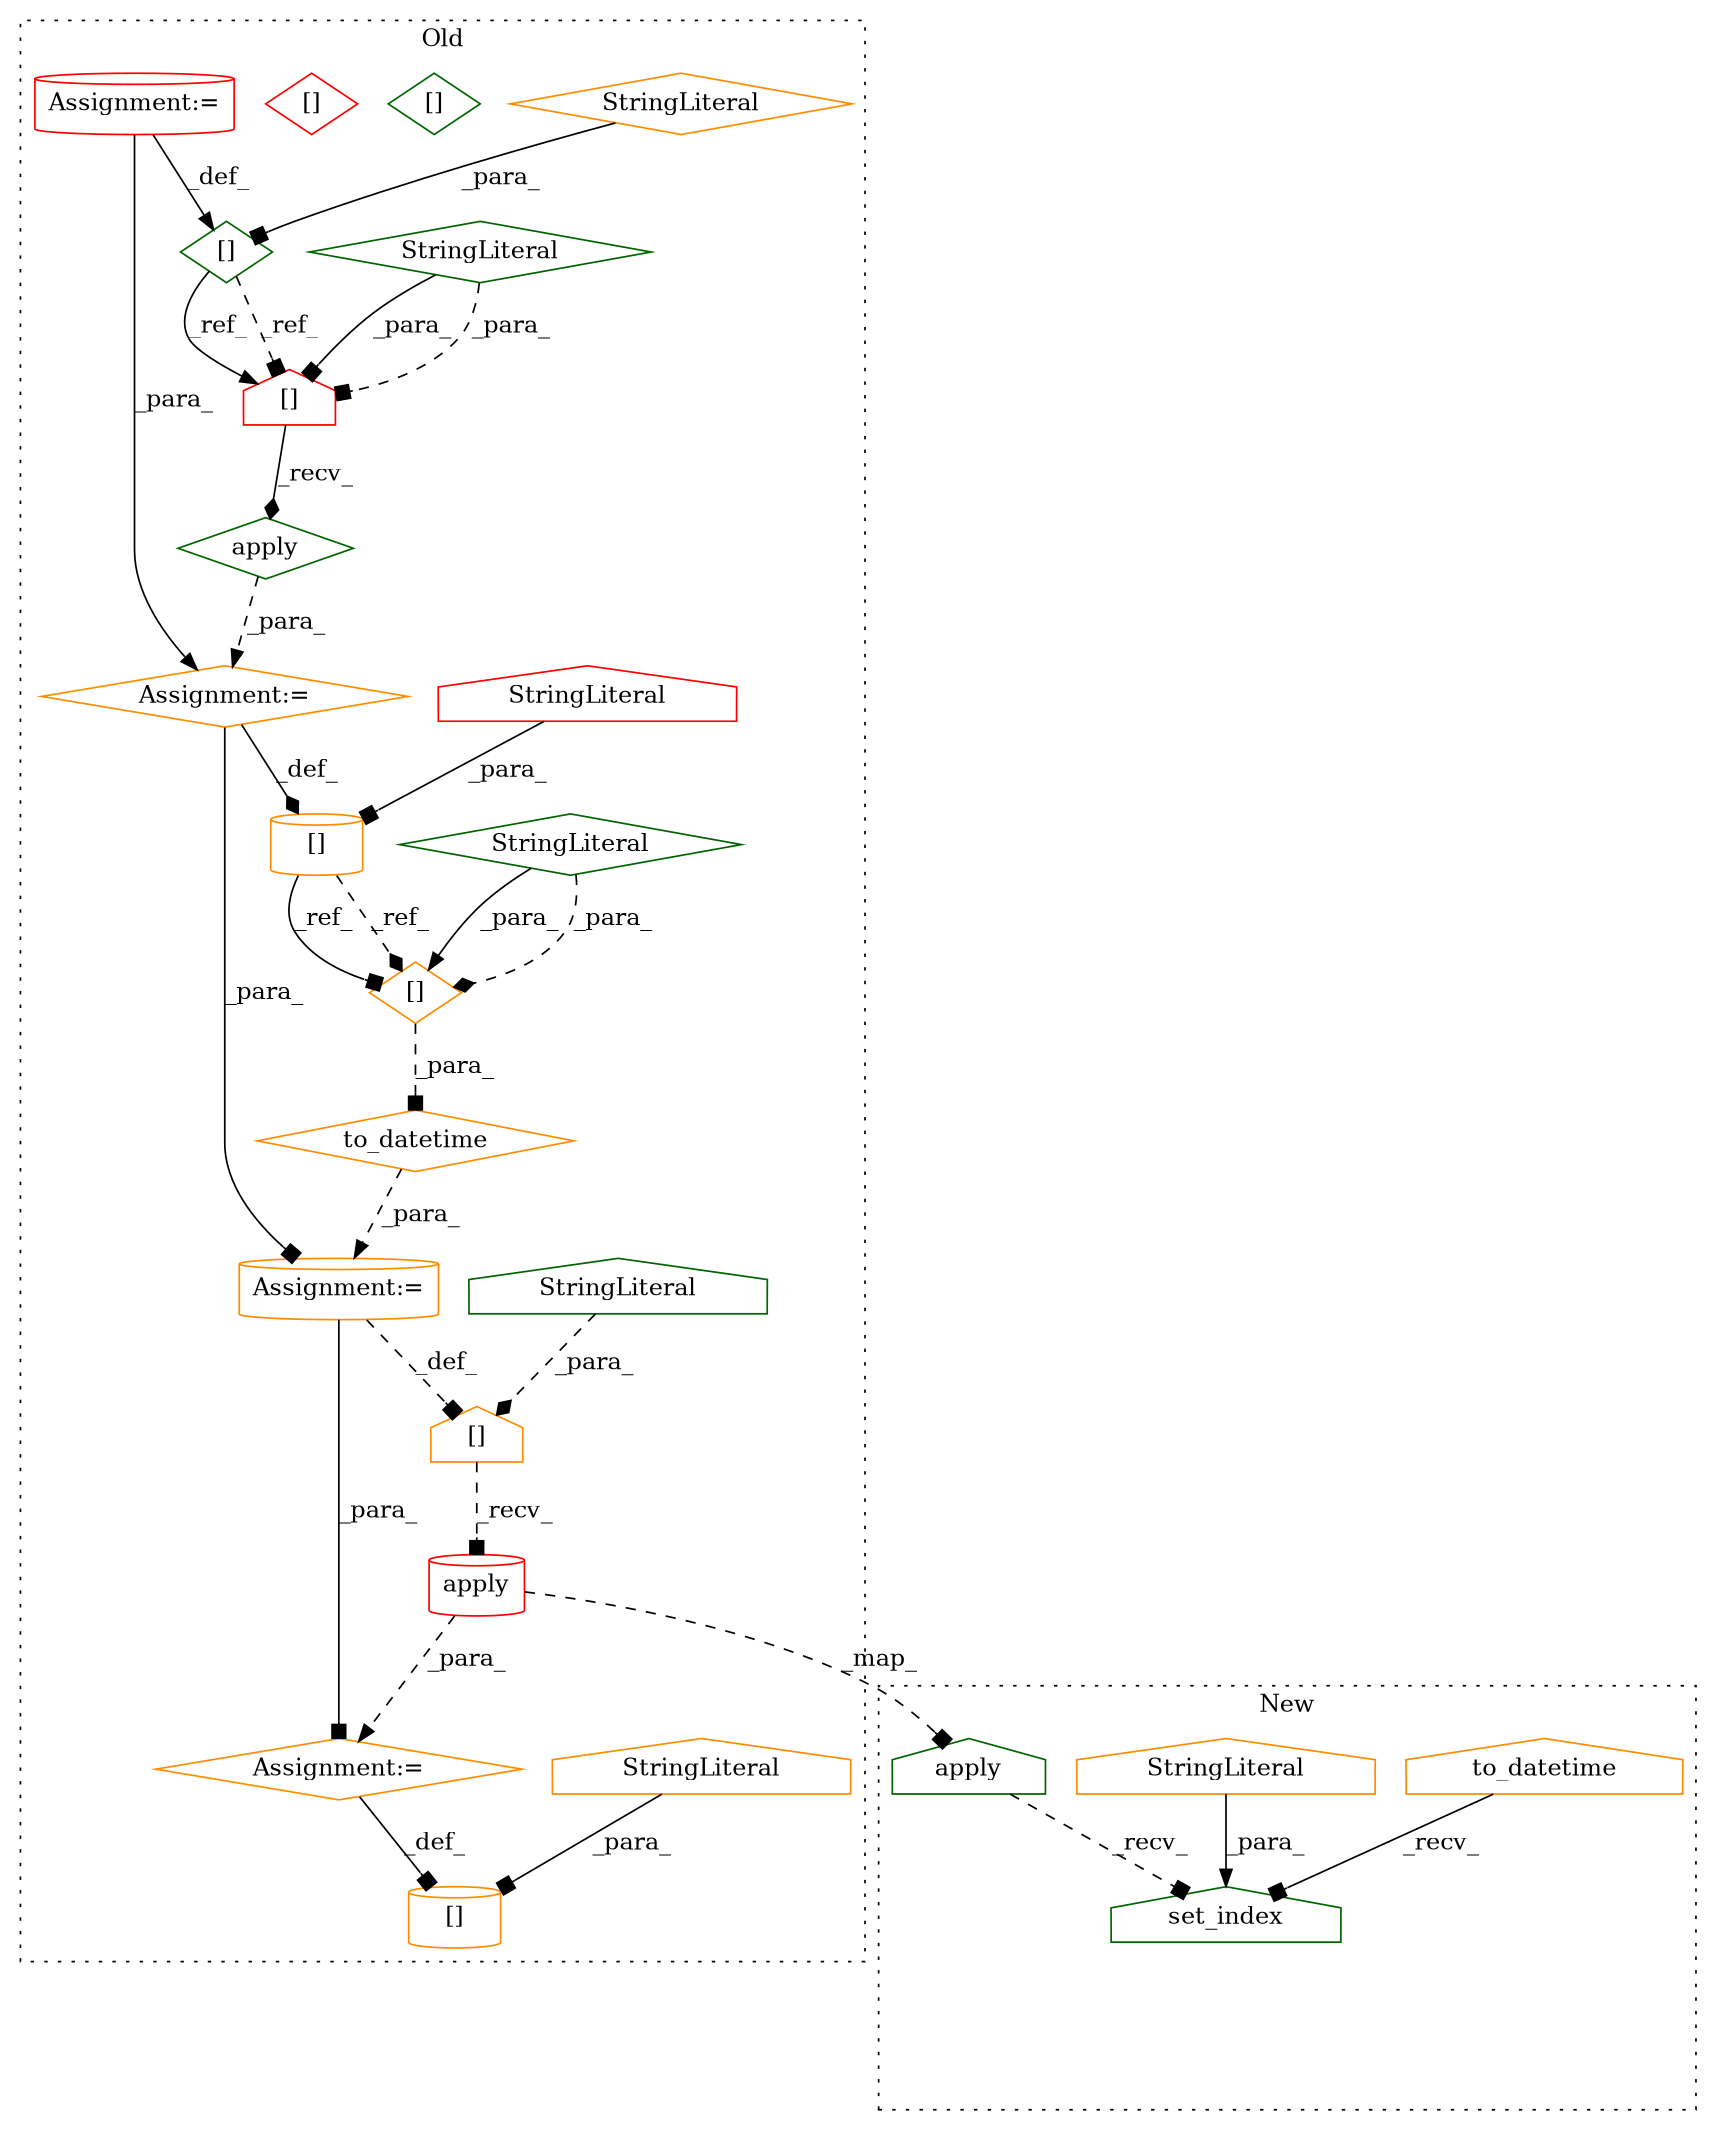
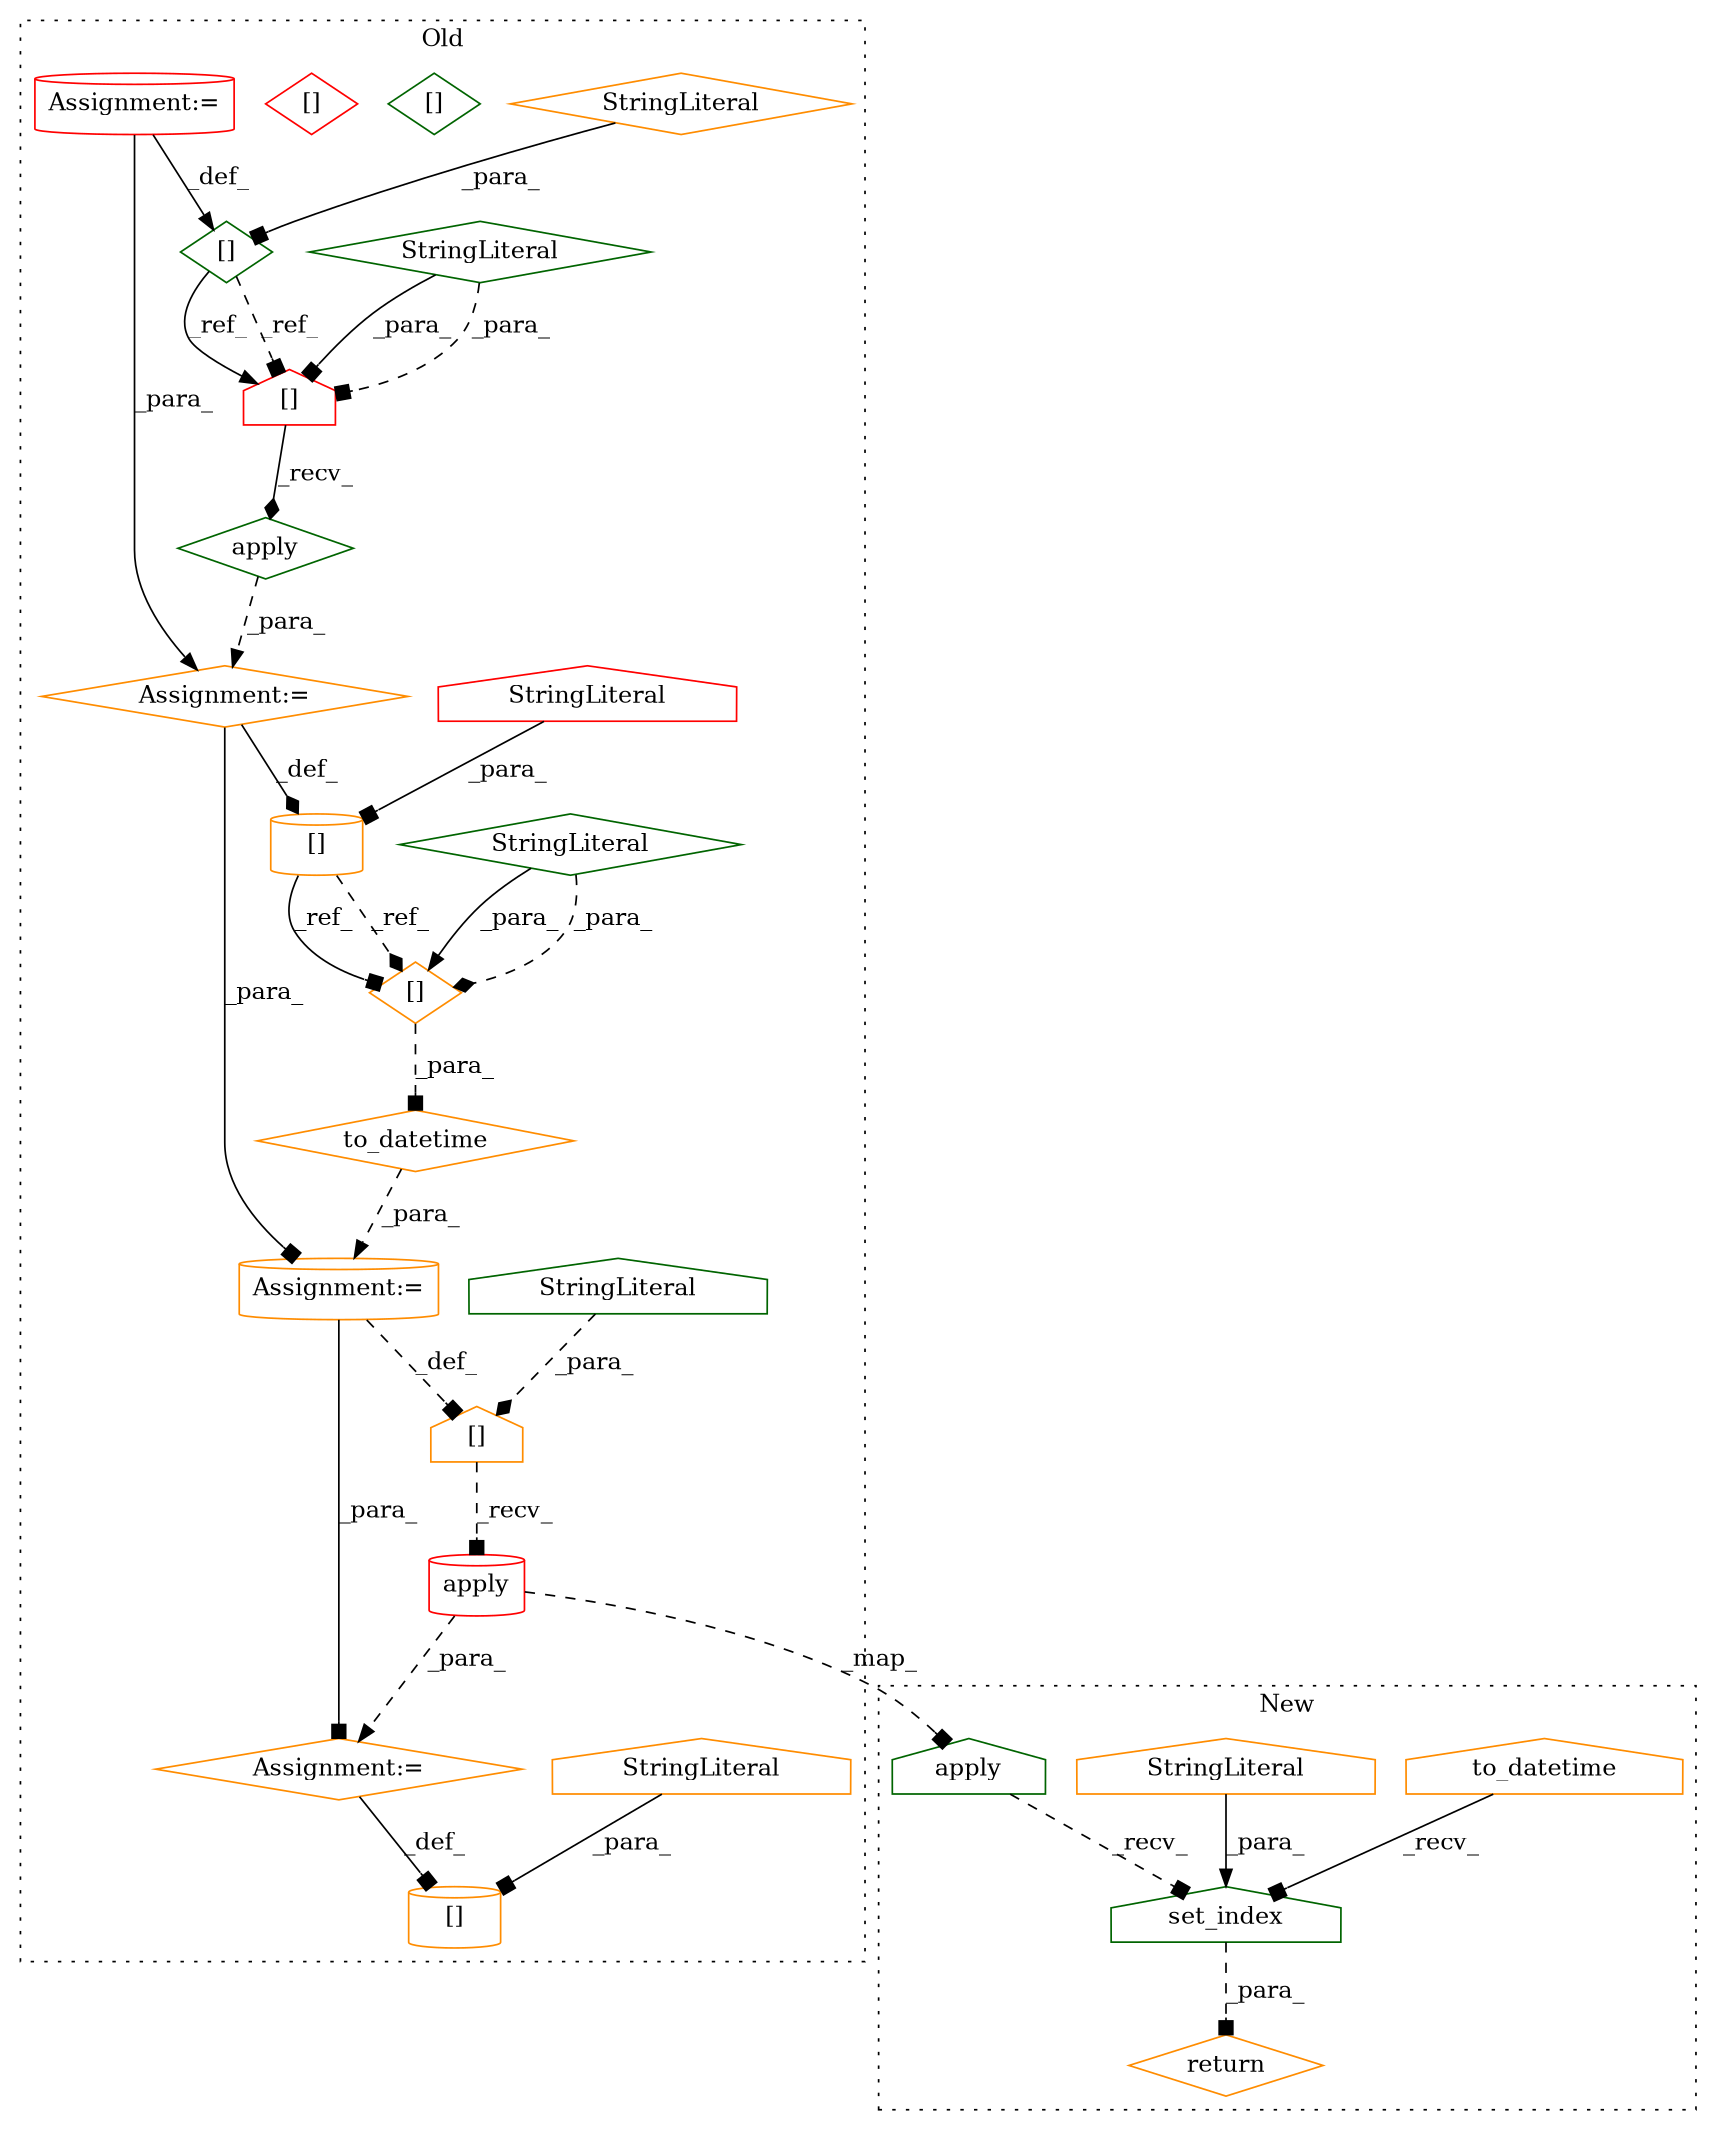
node "return": added
